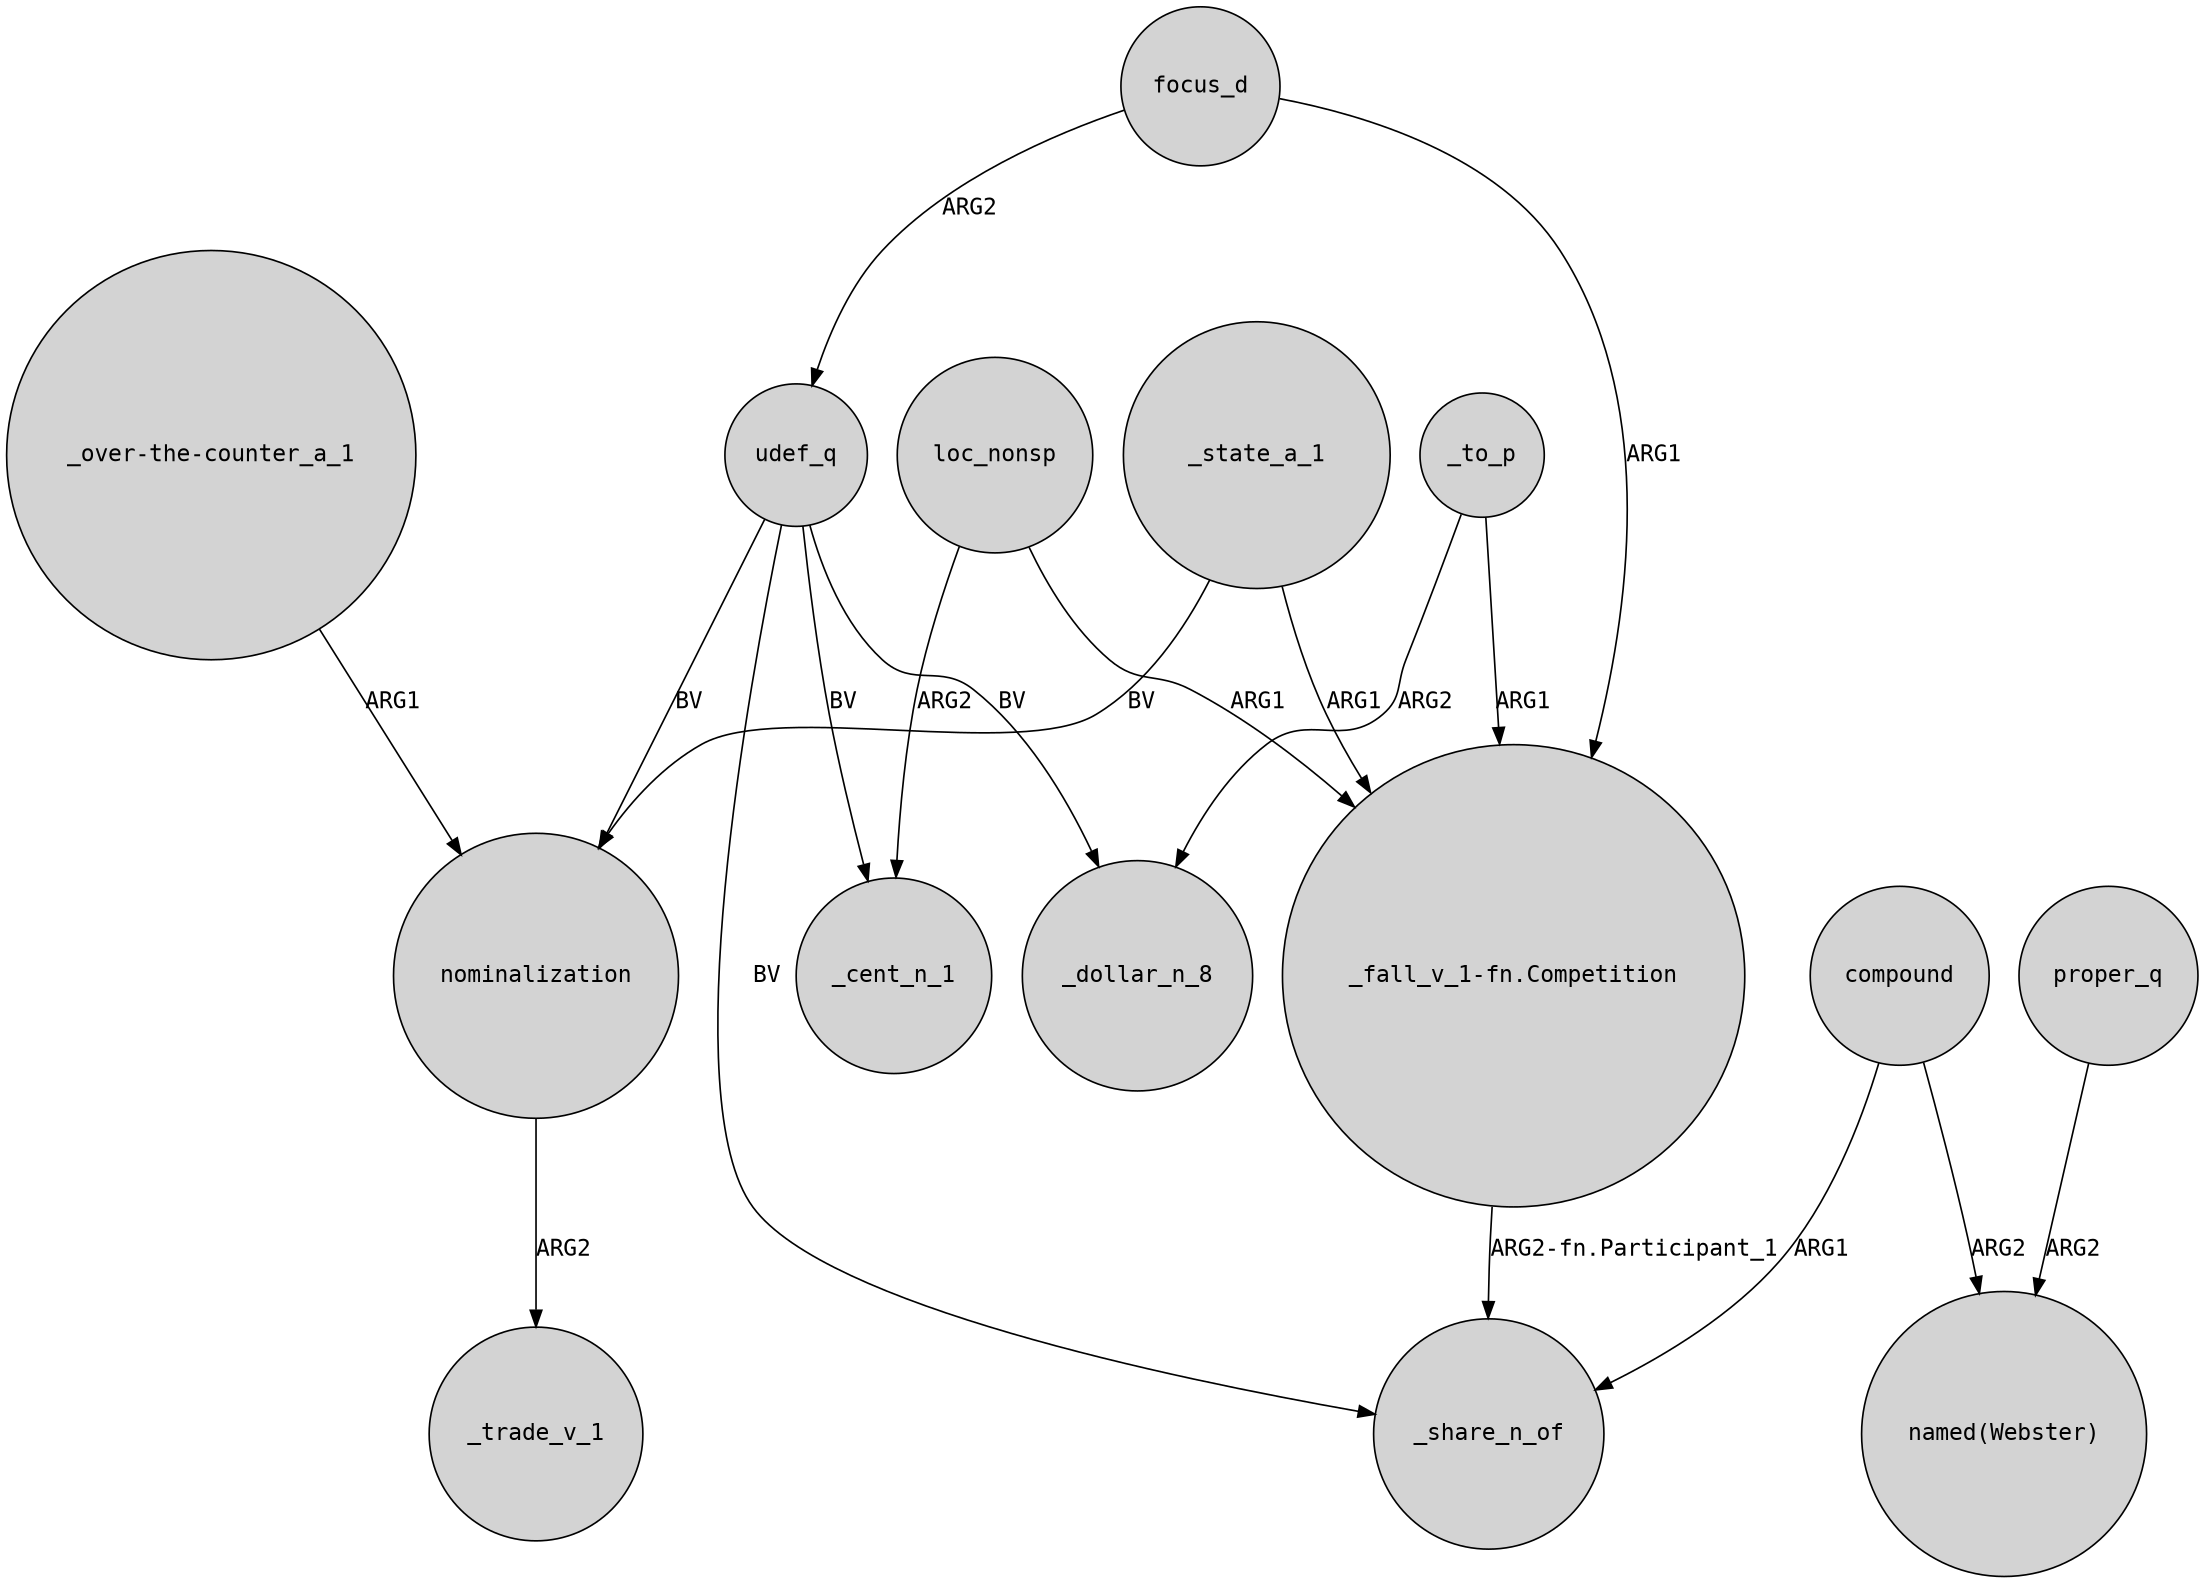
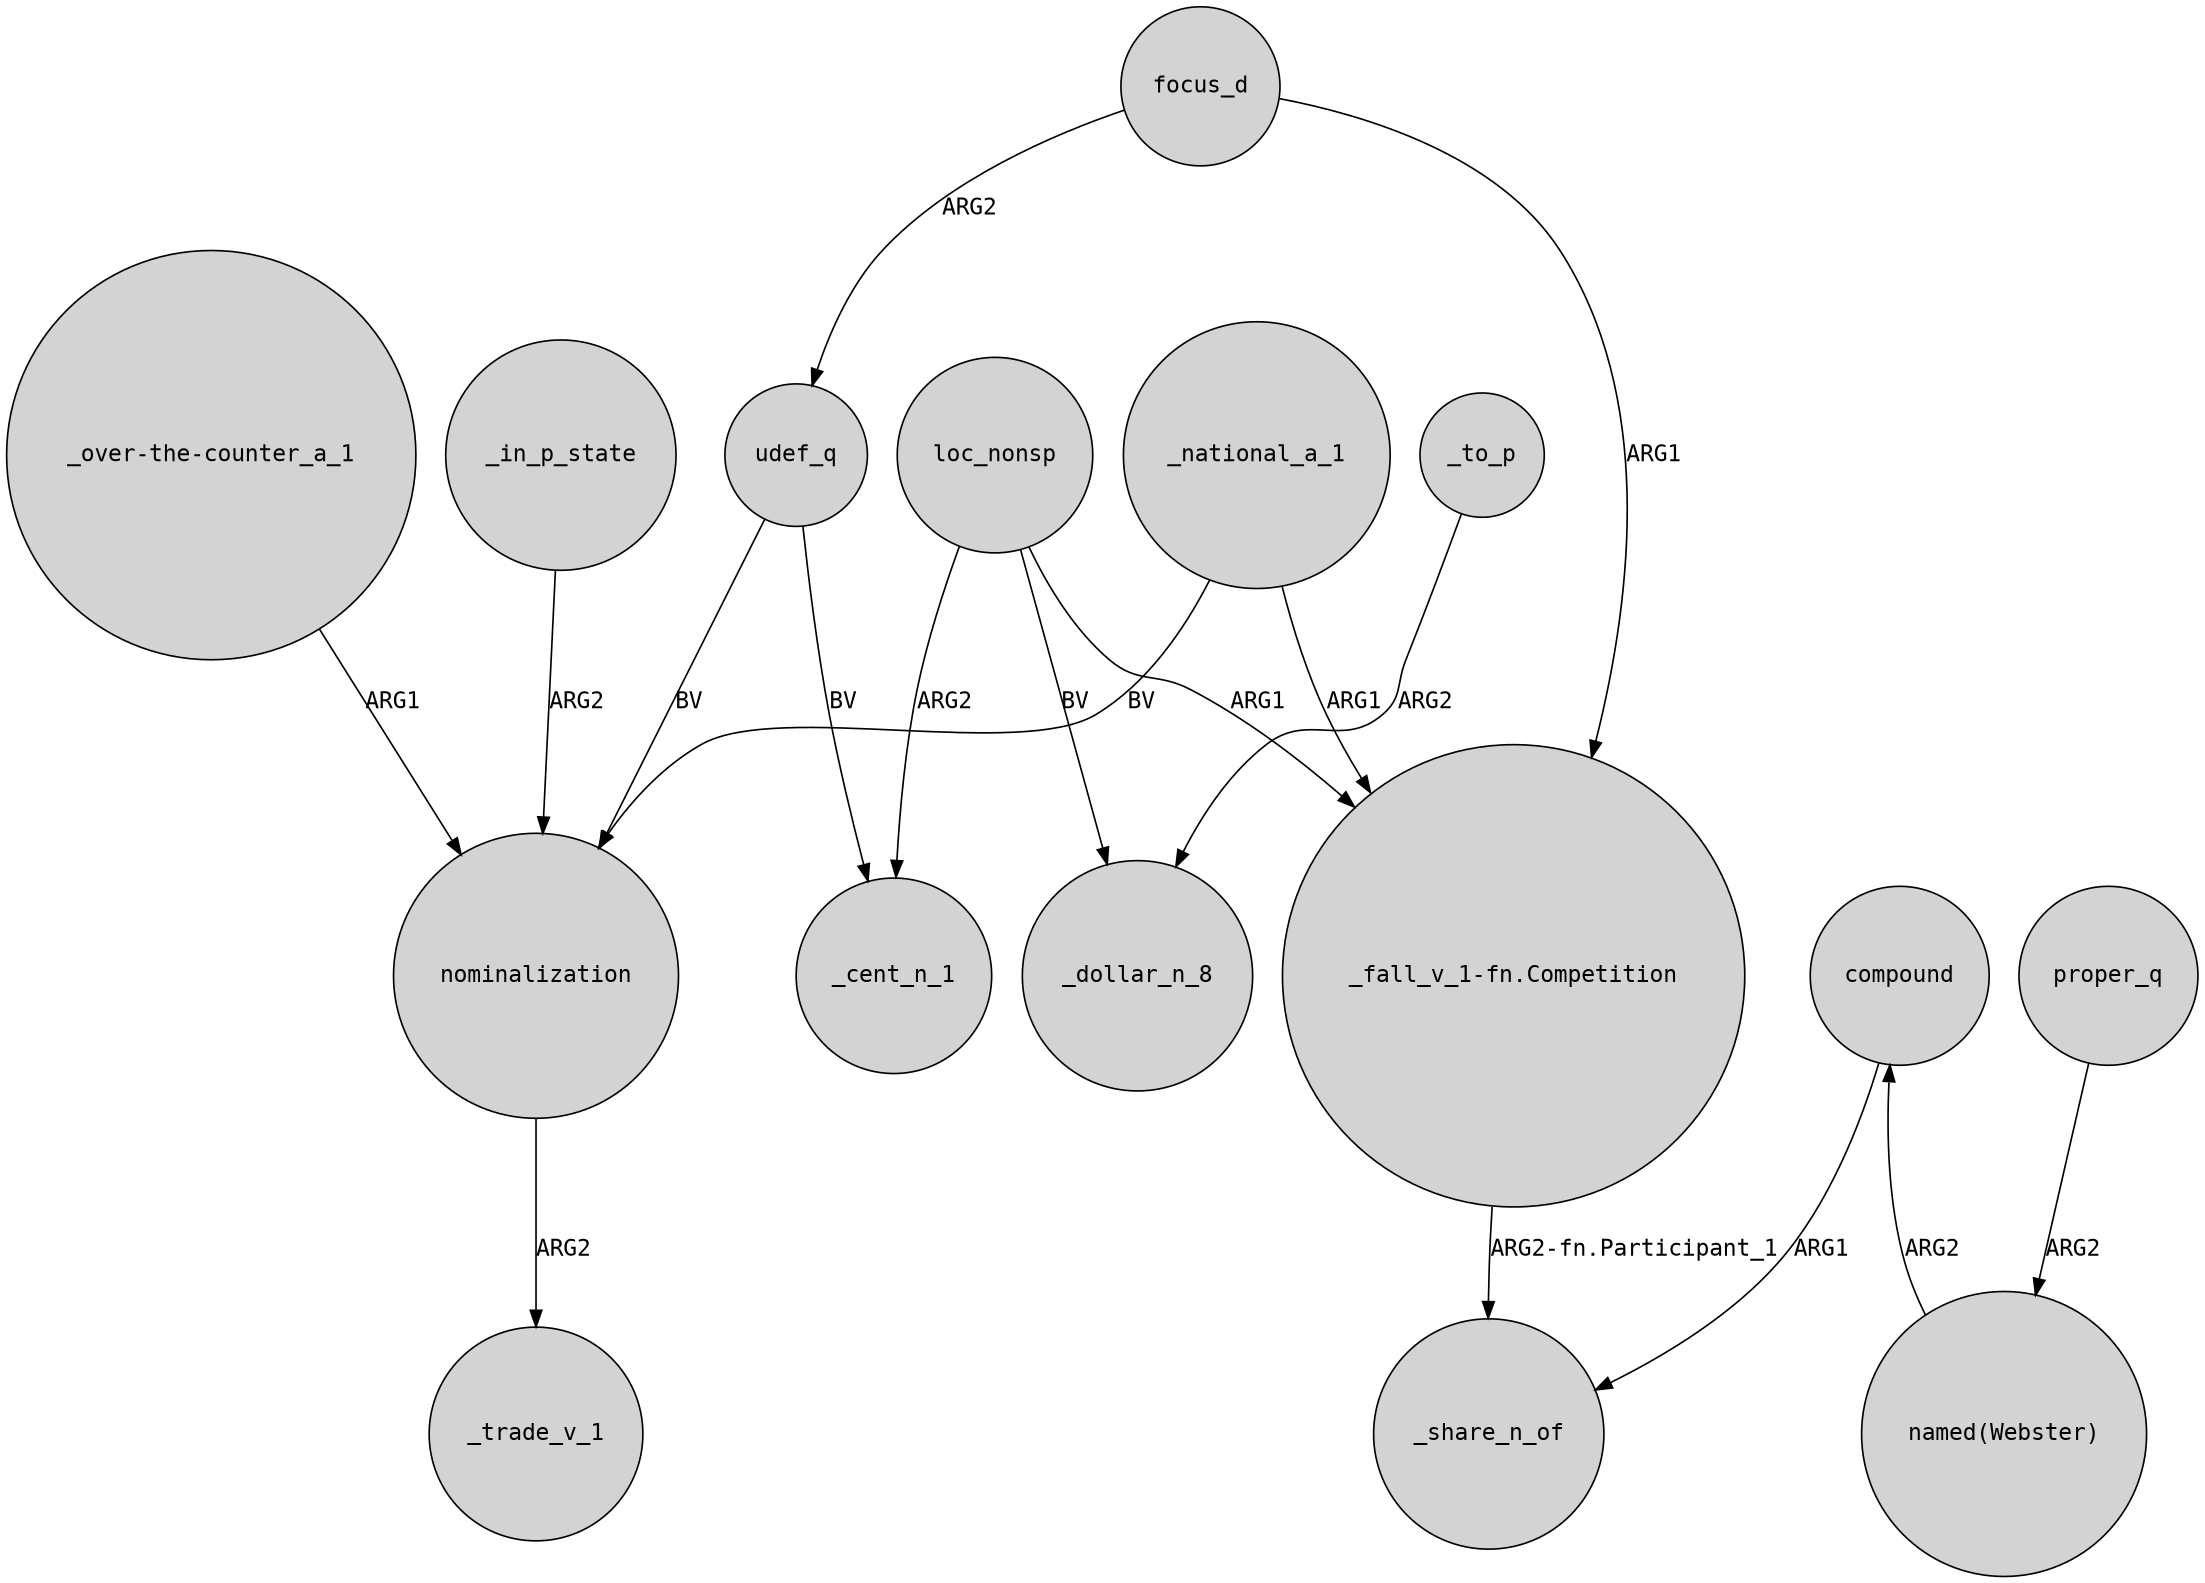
node "_in_p_state": added
node "_state_a_1": label "_state_a_1" -> "_national_a_1"
edge "_to_p" -> "_fall_v_1-fn.Competition": removed, label "ARG1"
edge "udef_q" -> "_dollar_n_8": now "loc_nonsp" -> "_dollar_n_8"
edge "compound" -> "named(Webster)": reversed
edge "udef_q" -> "_share_n_of": removed, label "BV"
